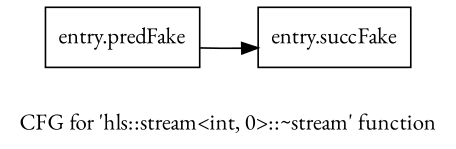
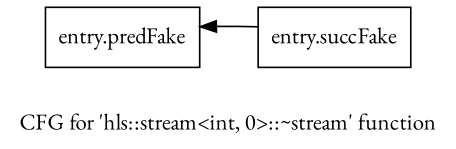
edge "entry.predFake" -> "entry.succFake": reversed
